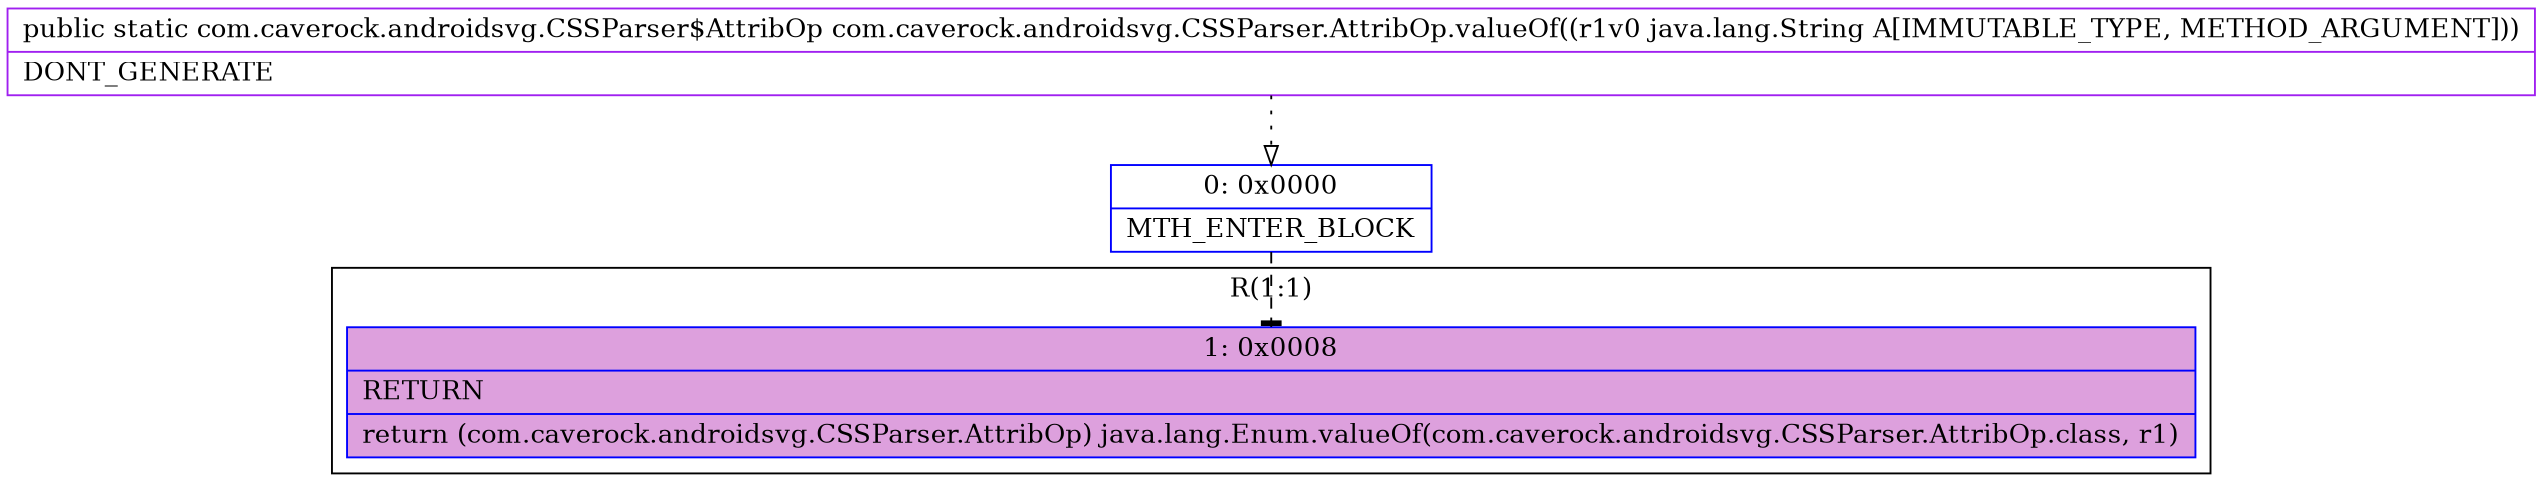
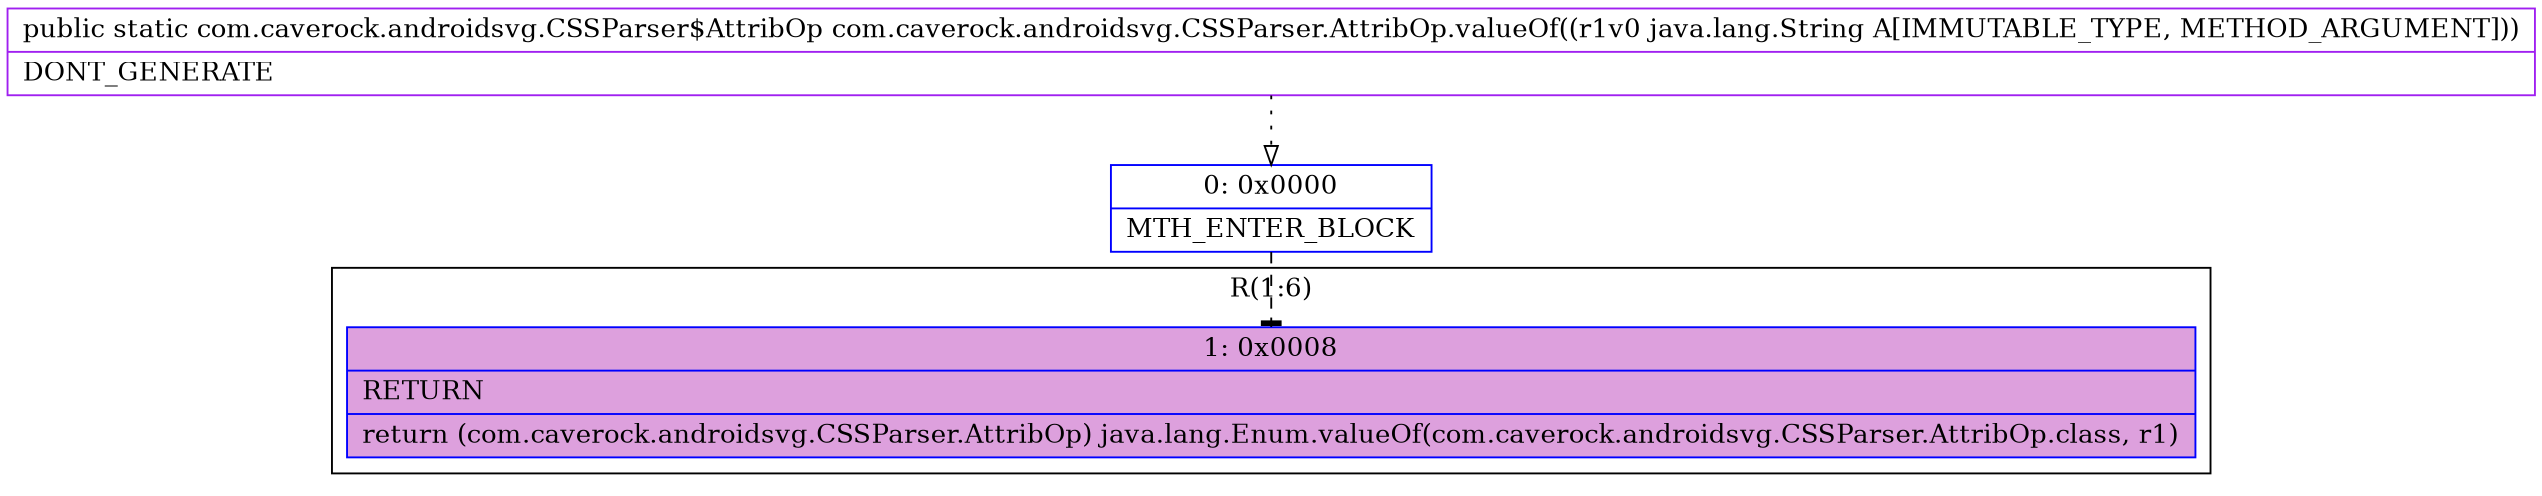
cluster "R(1:1)": label "R(1:1)" -> "R(1:6)"
